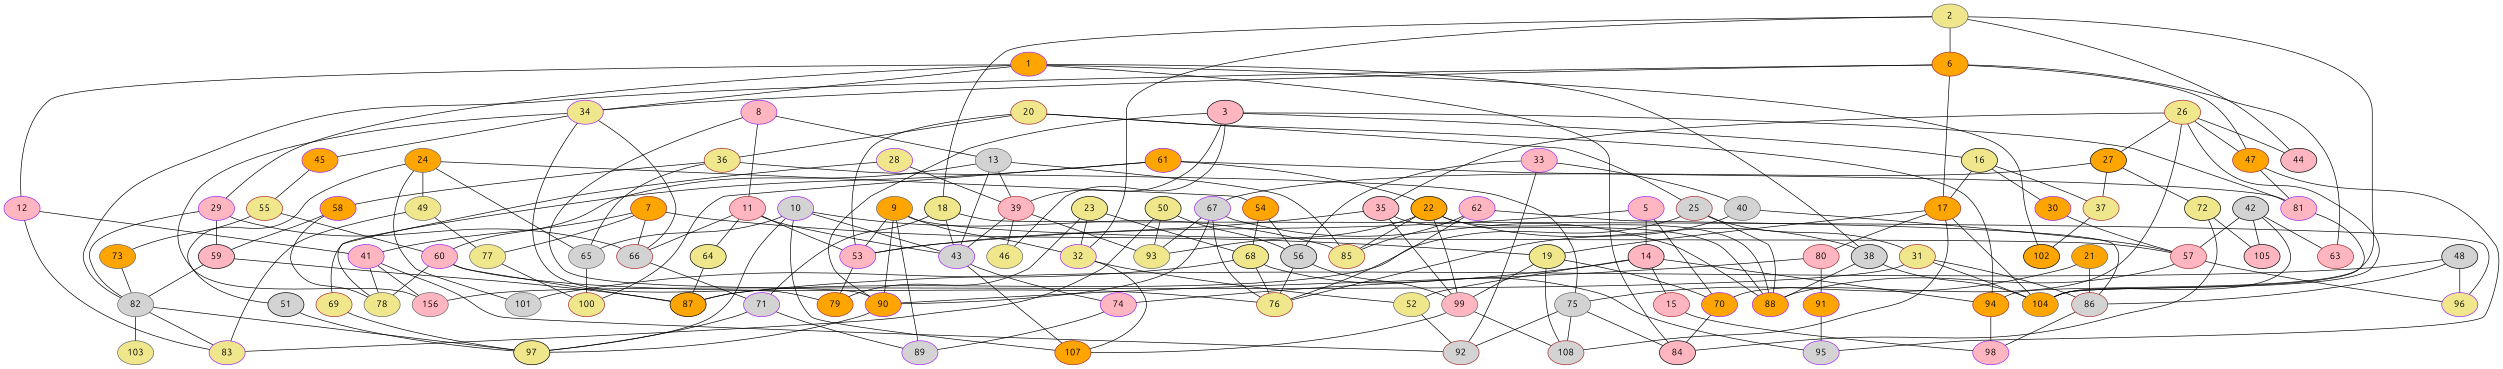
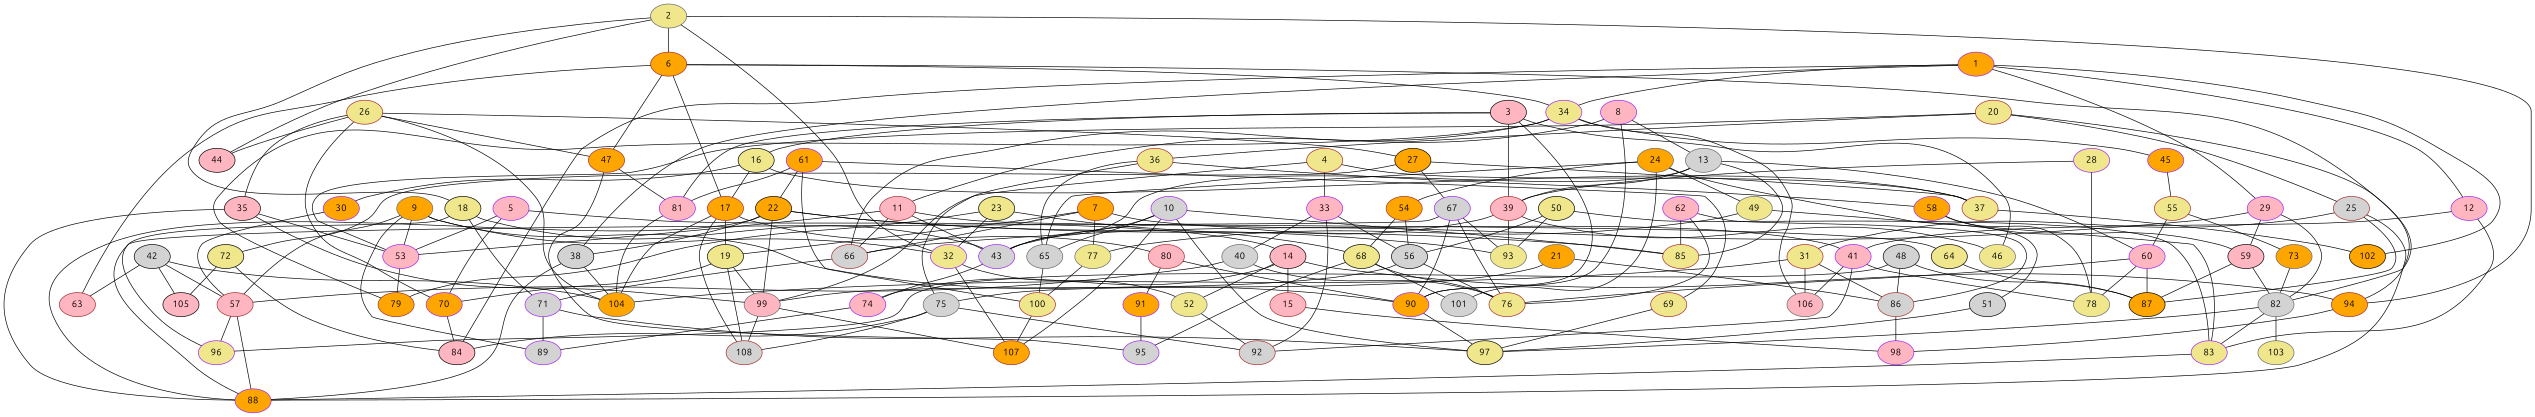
node "4": added
node "156": label "156" -> "106"
edge "43" -- "107": now "100" -- "107"
edge "83" -- "88": added
